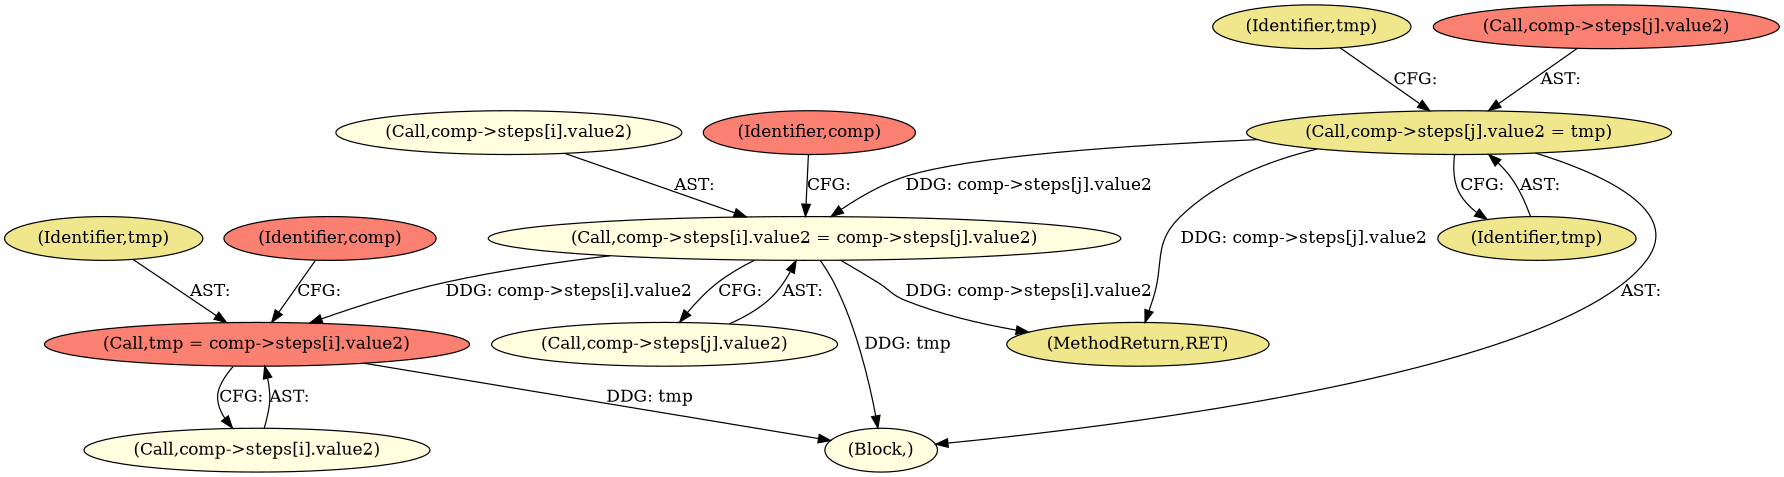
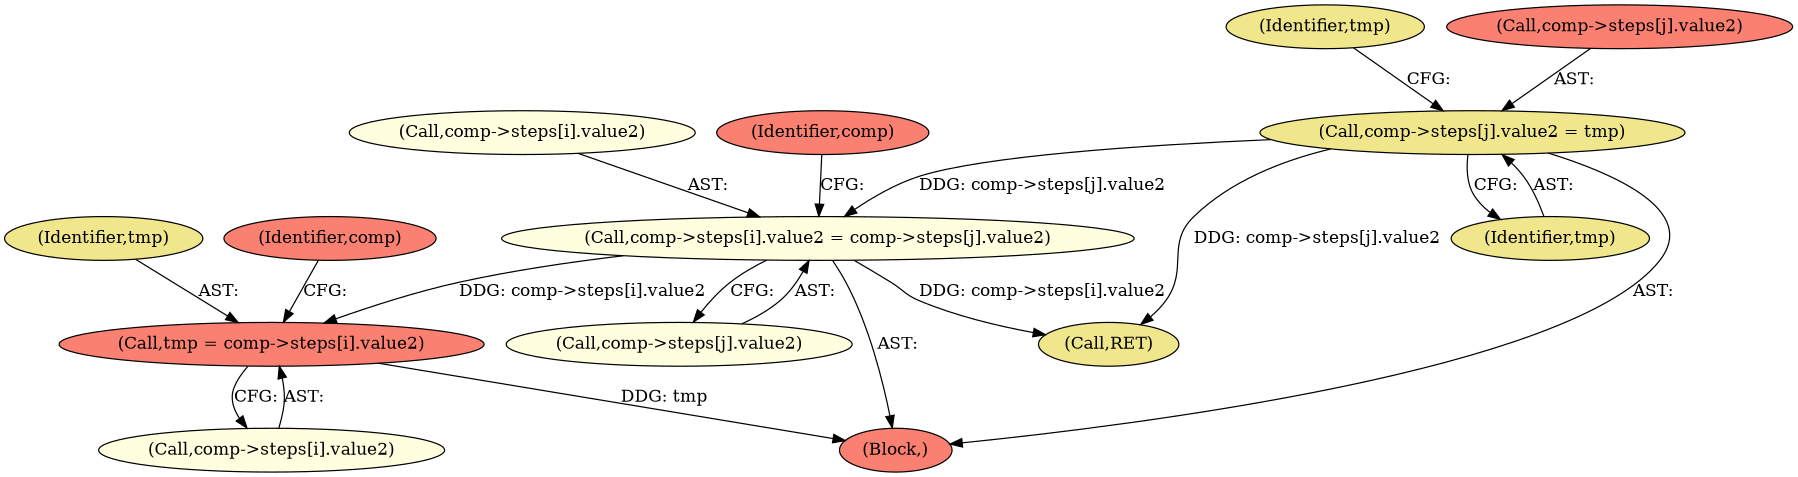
edge "(Call,comp->steps[i].value2 = comp->steps[j].value2)" -> "(Block,)": label "DDG: tmp" -> "AST: "
node "(MethodReturn,RET)": label "(MethodReturn,RET)" -> "(Call,RET)"
node "(Block,)": fillcolor lightyellow -> salmon
